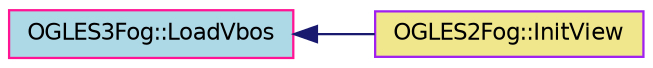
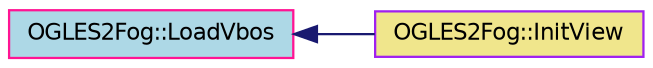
node "OGLES3Fog::LoadVbos": label "OGLES3Fog::LoadVbos" -> "OGLES2Fog::LoadVbos"
